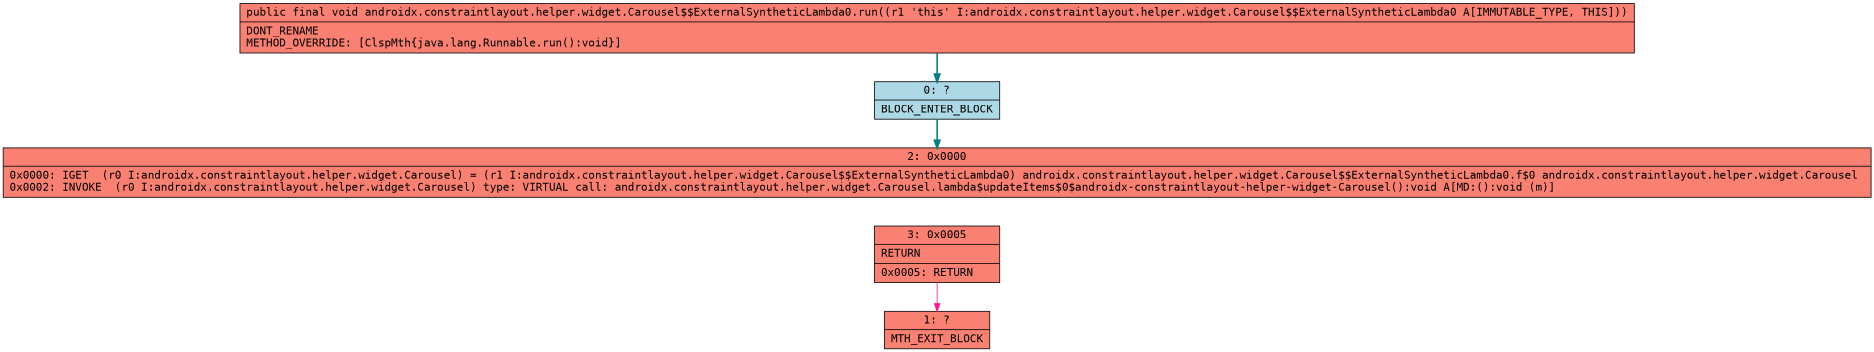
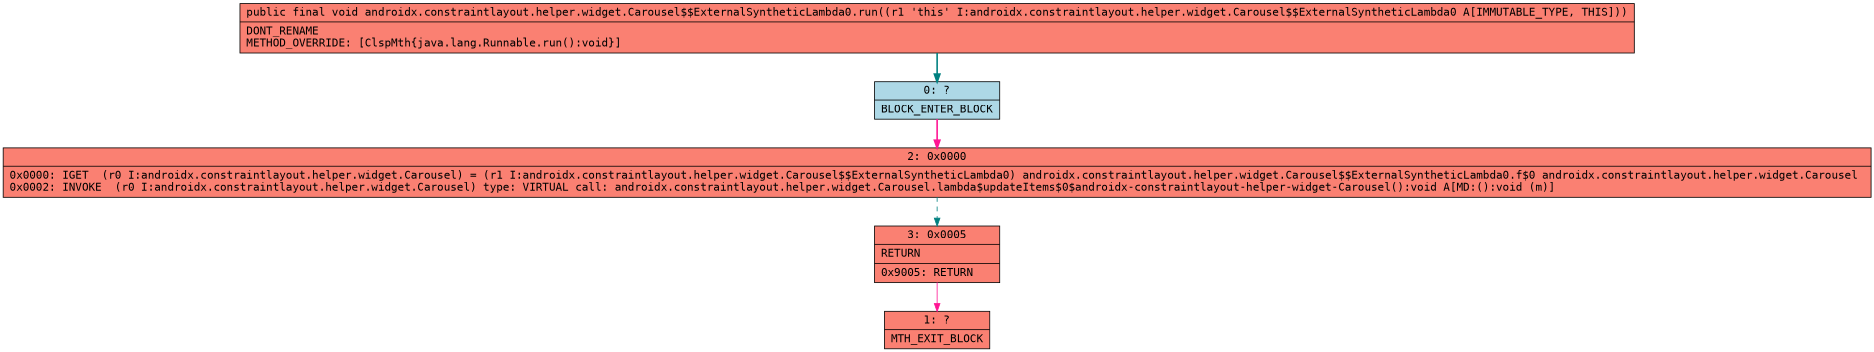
edge "0: ?" -> "2: 0x0000": color teal -> deeppink
edge "2: 0x0000" -> "3: 0x0005": added
node "3: 0x0005": text "0x0005: RETURN" -> "0x9005: RETURN"
